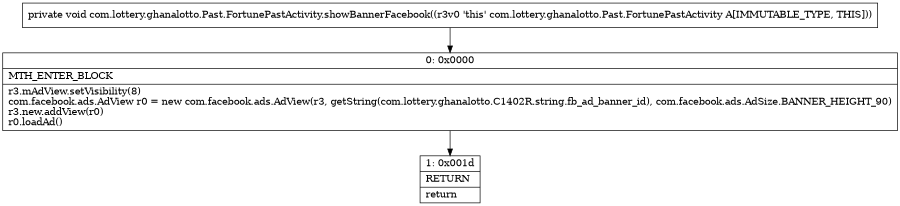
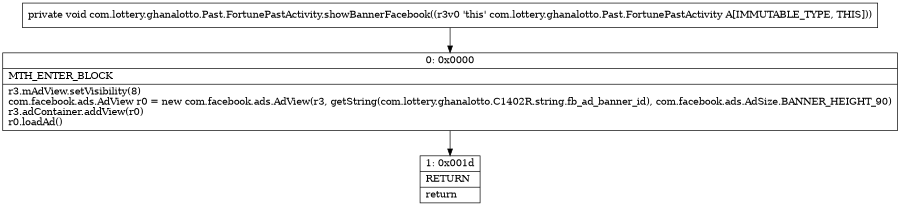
node "0: 0x0000": text "r3.new.addView(r0)" -> "r3.adContainer.addView(r0)"
